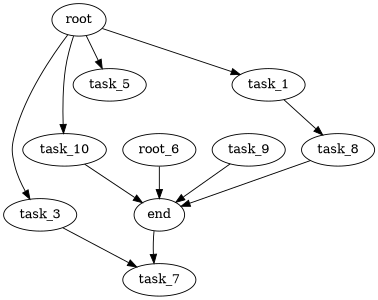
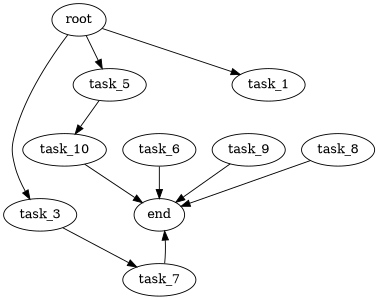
edge "root" -> "task_10": now "task_5" -> "task_10"
edge "task_1" -> "task_8": removed
node "root_6": label "root_6" -> "task_6"
edge "end" -> "task_7": reversed
